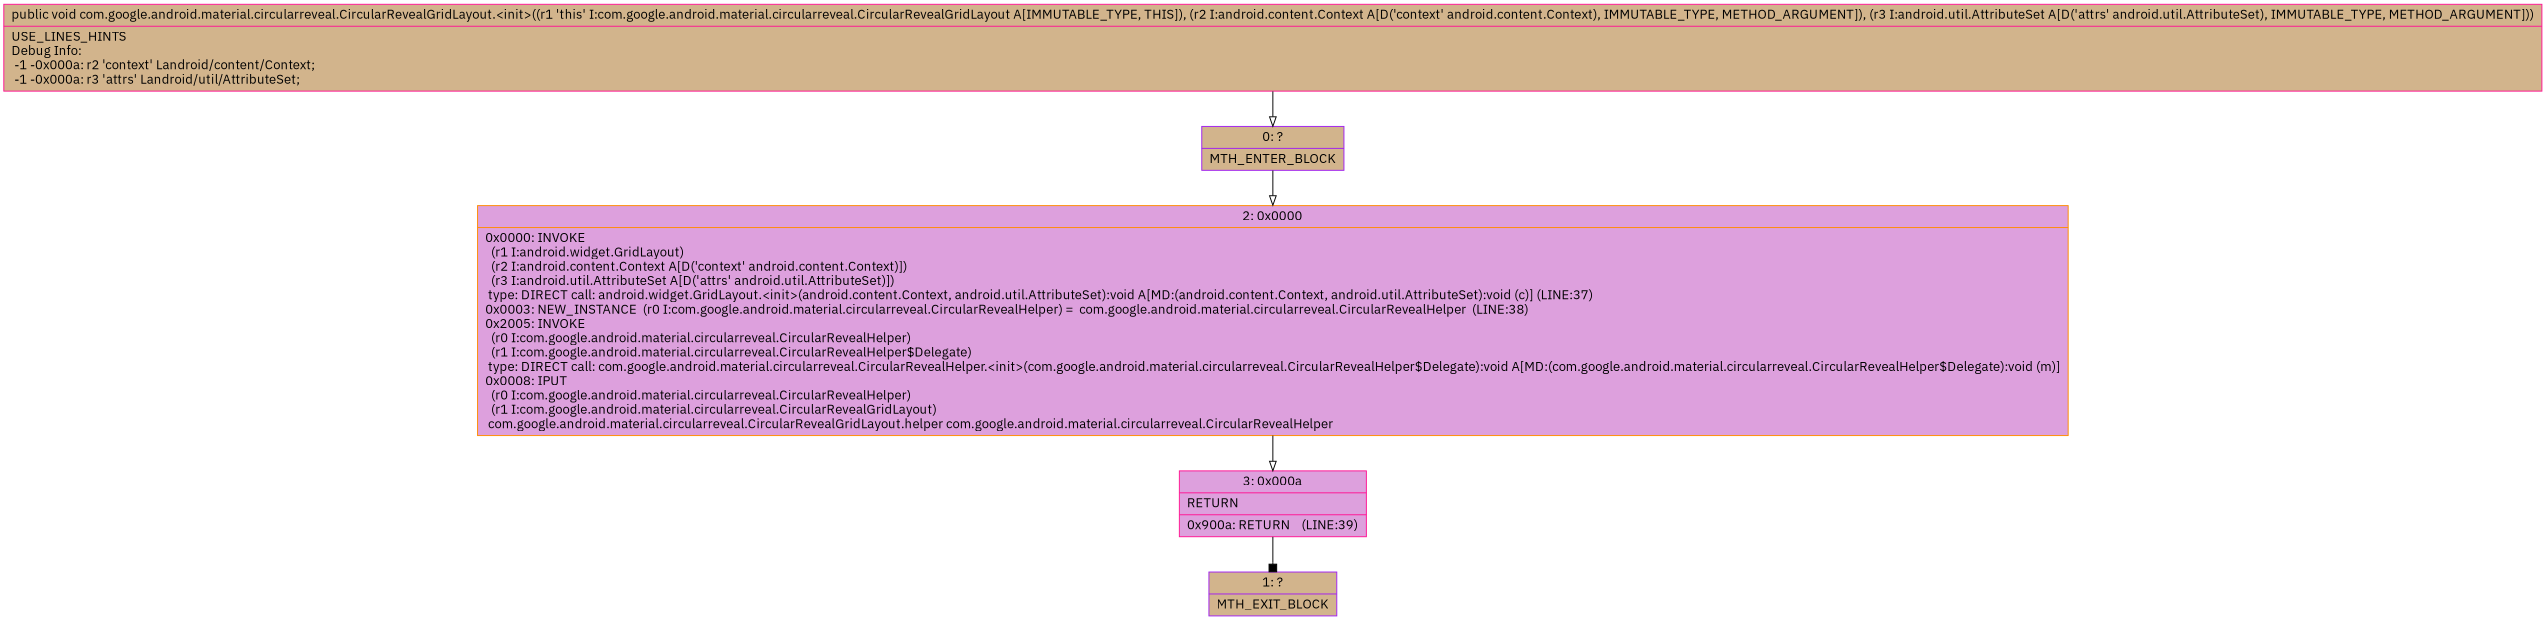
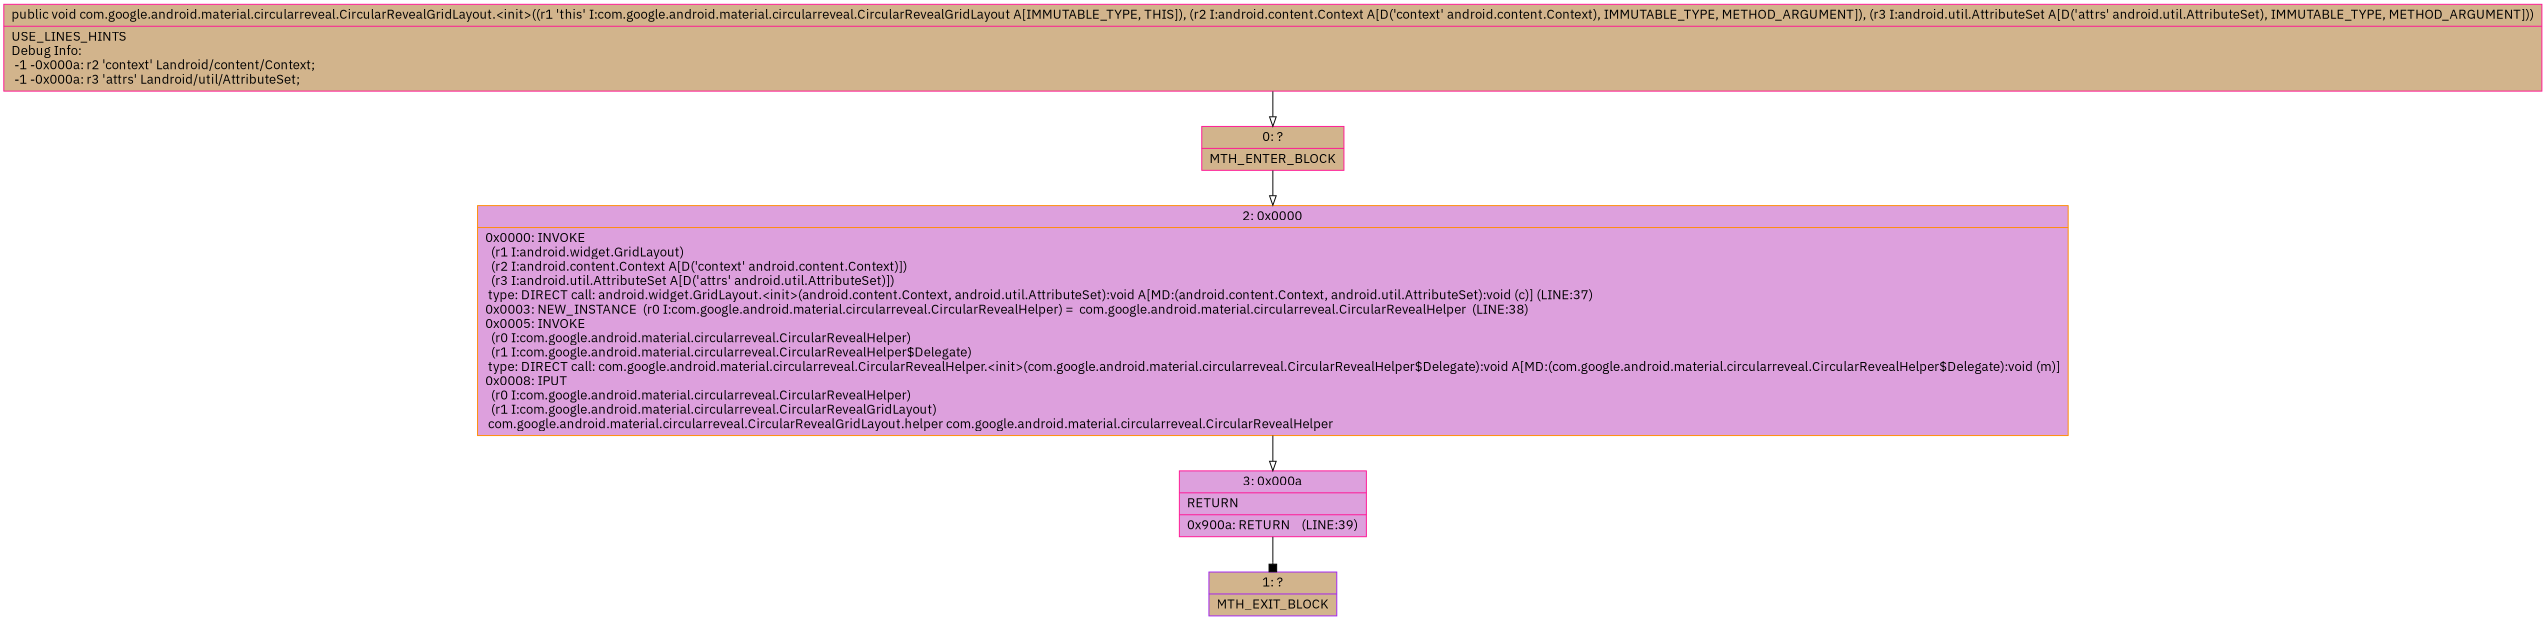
node "0: ?": color purple -> deeppink
node "2: 0x0000": text "0x2005: INVOKE" -> "0x0005: INVOKE"
